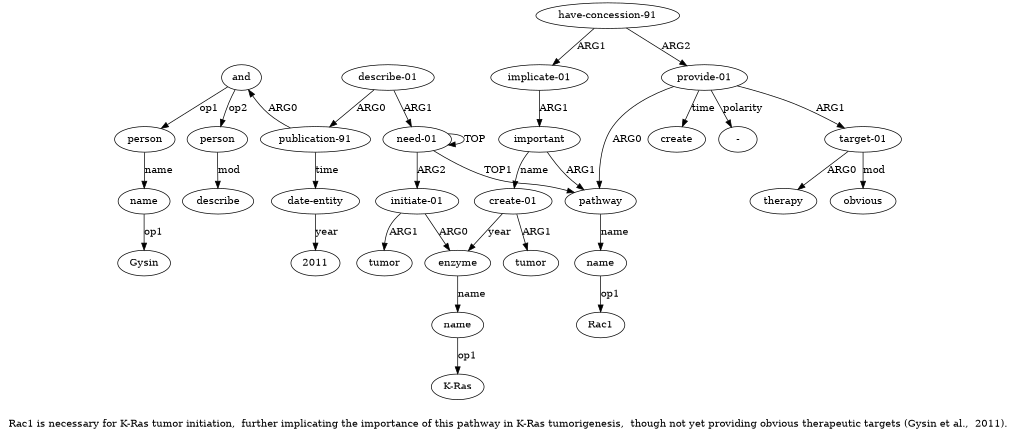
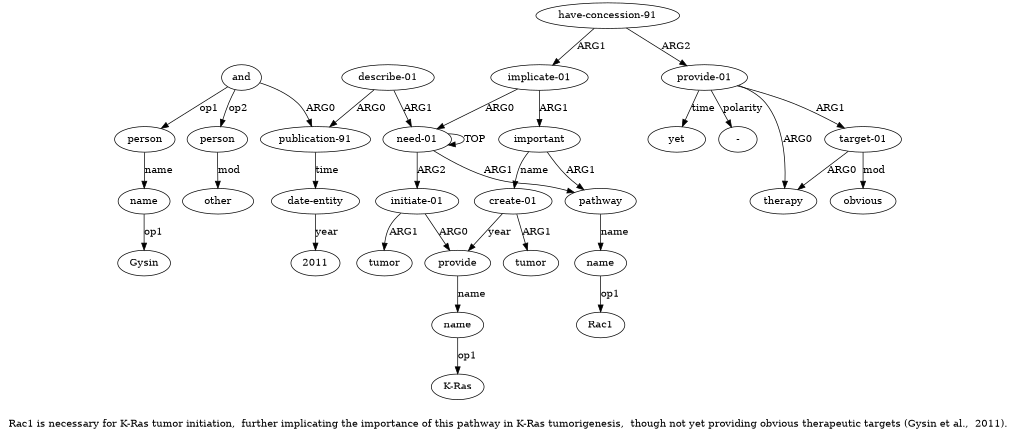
edge "implicate-01" -> "need-01": added, label "ARG0"
edge "publication-91" -> "and": reversed
edge "provide-01" -> "pathway": now "provide-01" -> "therapy"
node "create": label "create" -> "yet"
edge "need-01" -> "pathway": label "TOP1" -> "ARG1"
node "describe": label "describe" -> "other"
node "enzyme": label "enzyme" -> "provide"
